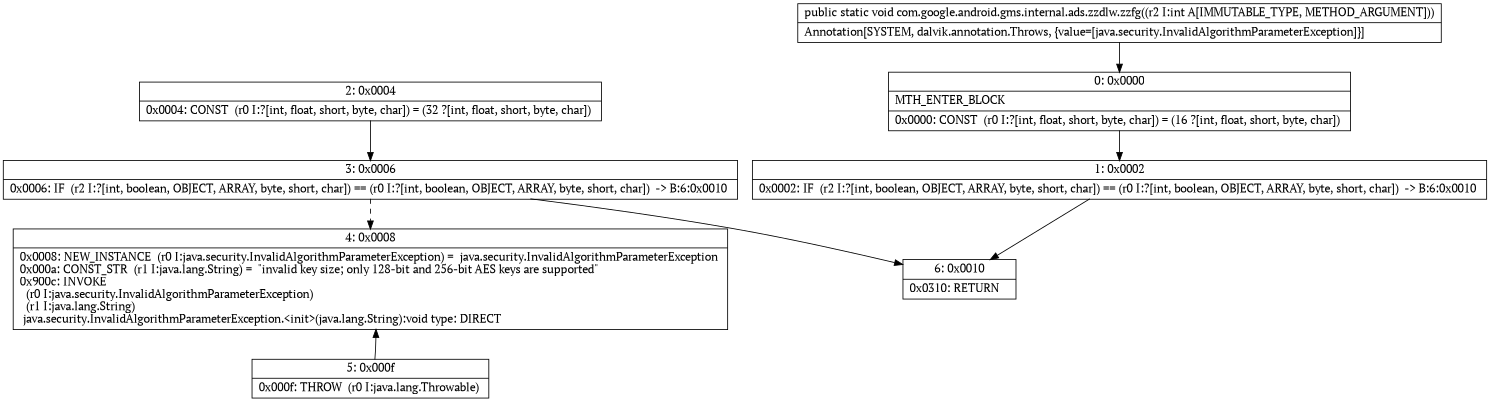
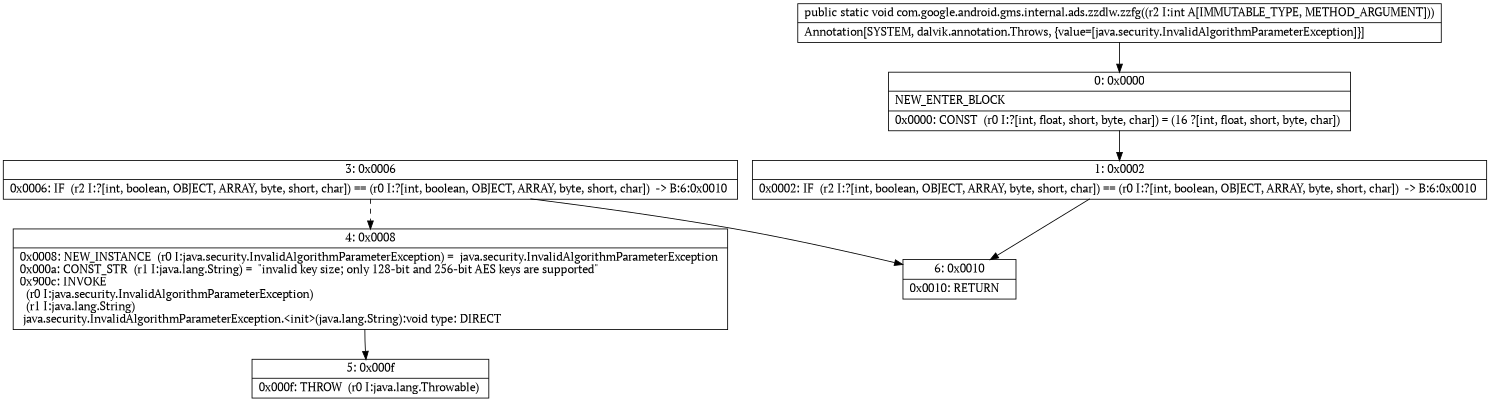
node "2: 0x0004": removed
node "0: 0x0000": text "MTH_ENTER_BLOCK" -> "NEW_ENTER_BLOCK"
node "6: 0x0010": text "0x0310: RETURN" -> "0x0010: RETURN"
edge "5: 0x000f" -> "4: 0x0008": reversed
